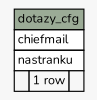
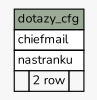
node "dotazy_cfg": text "1 row" -> "2 row"
